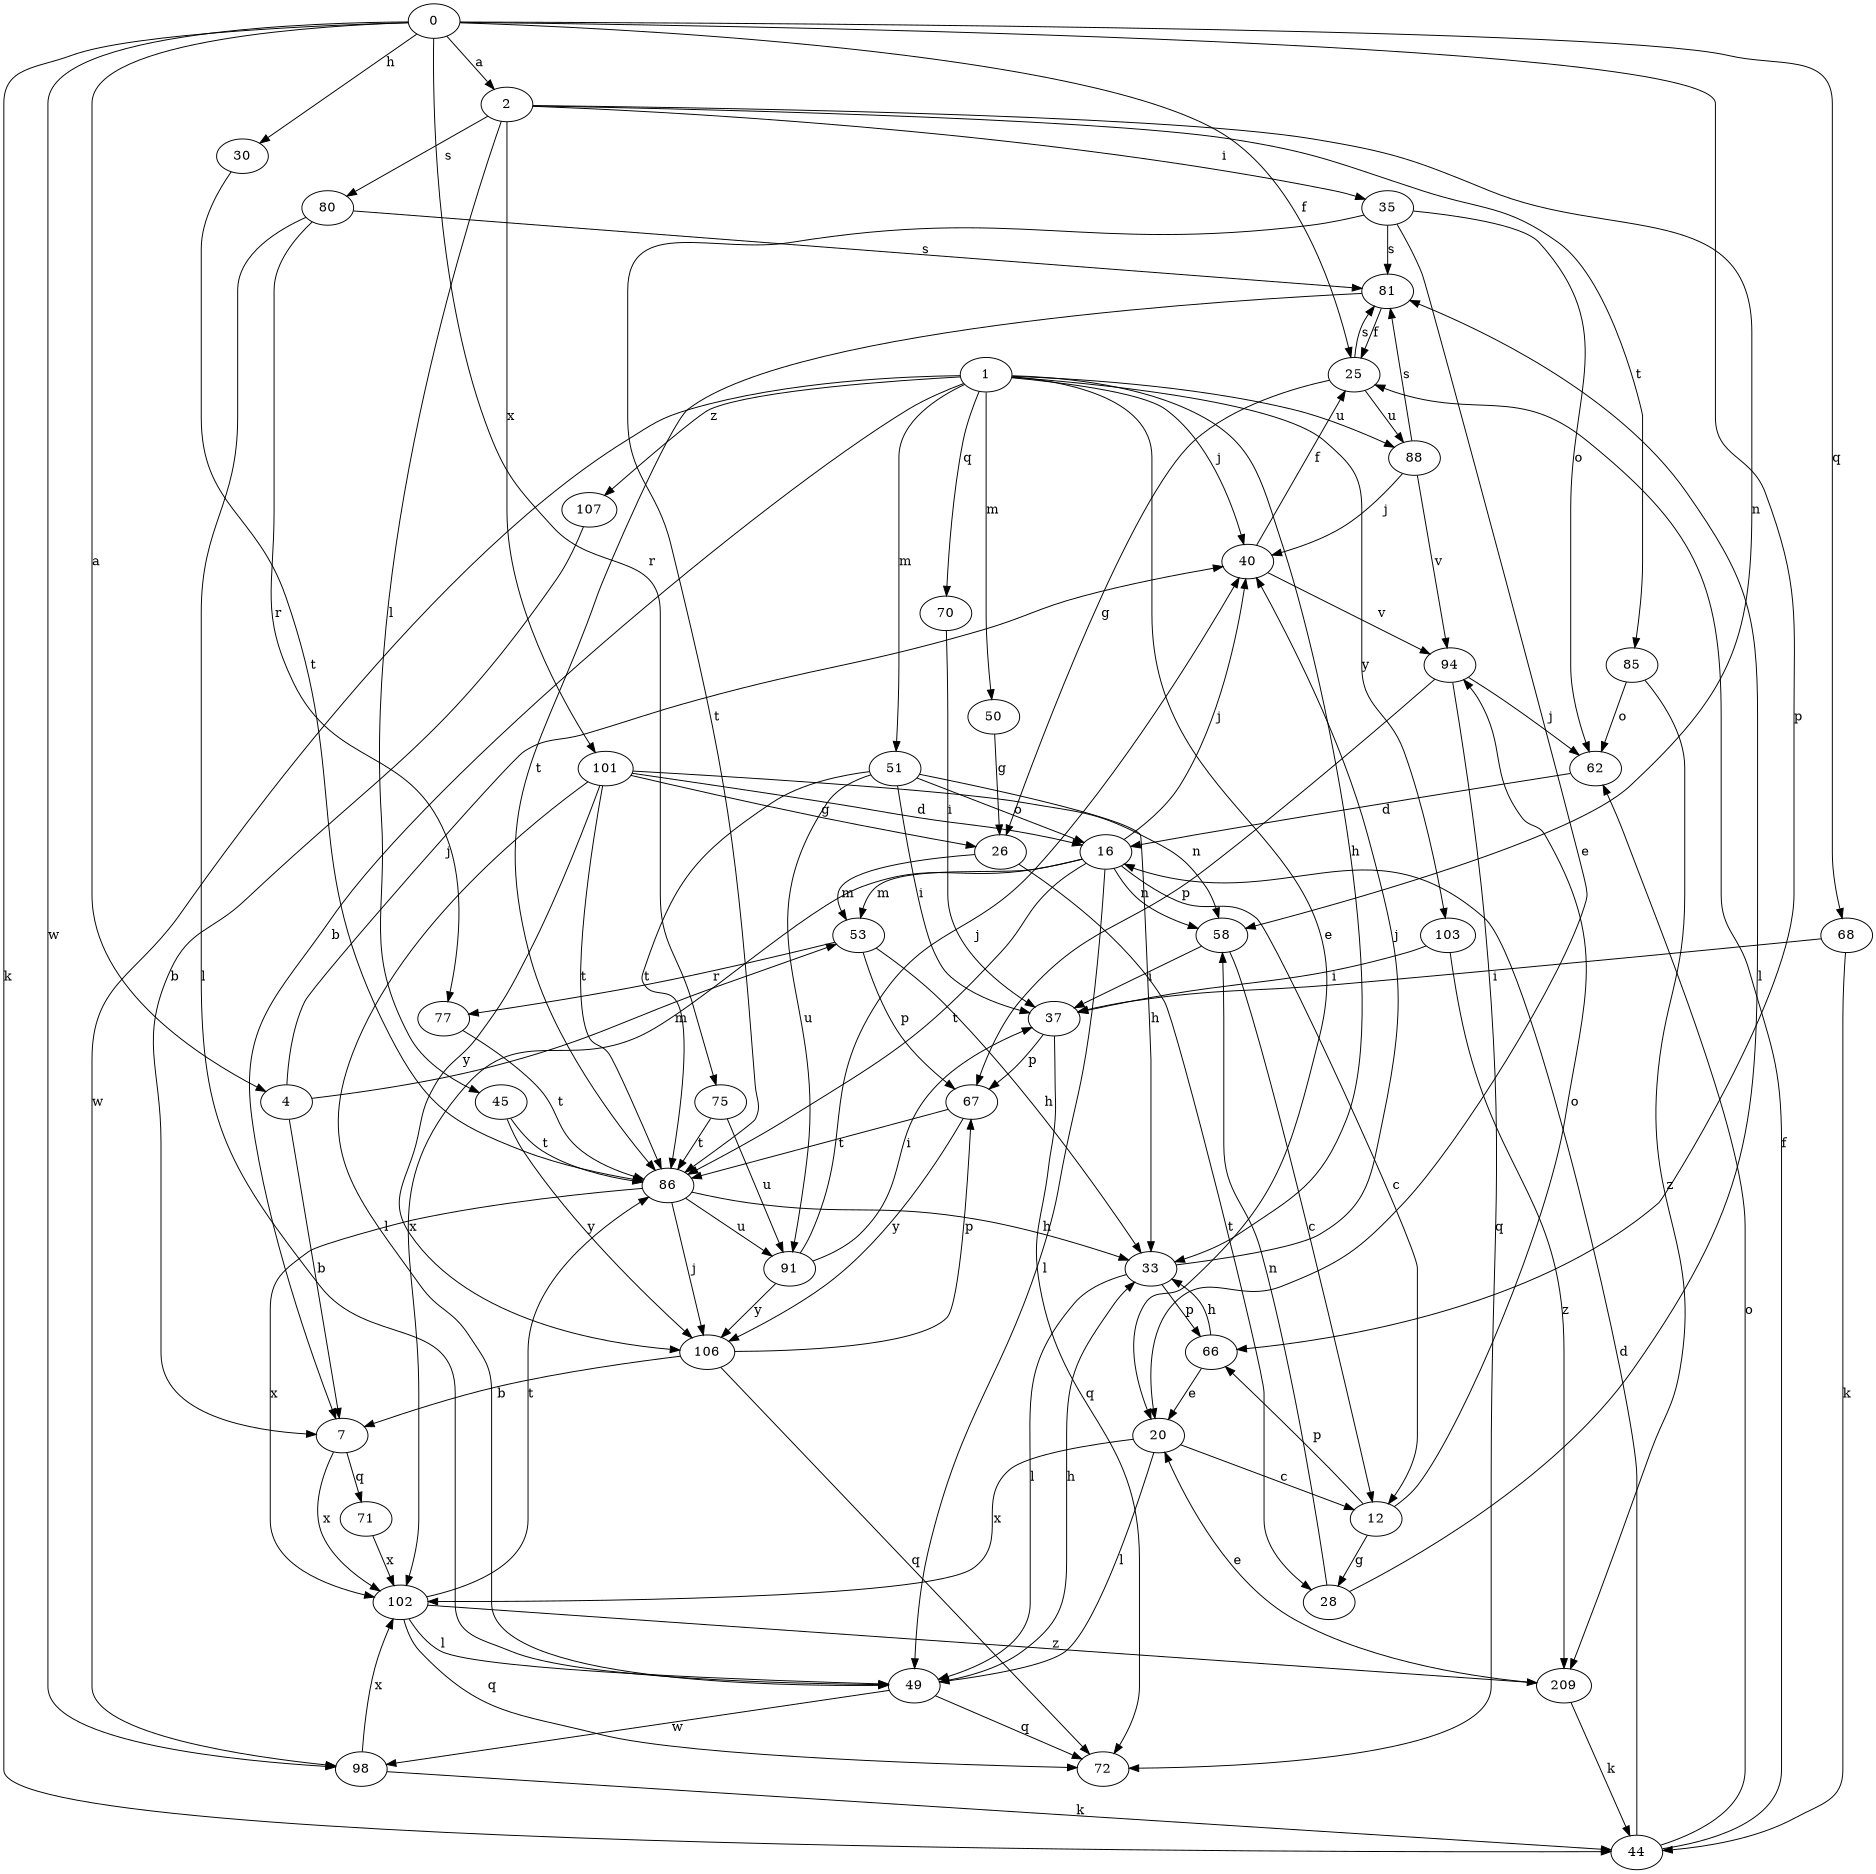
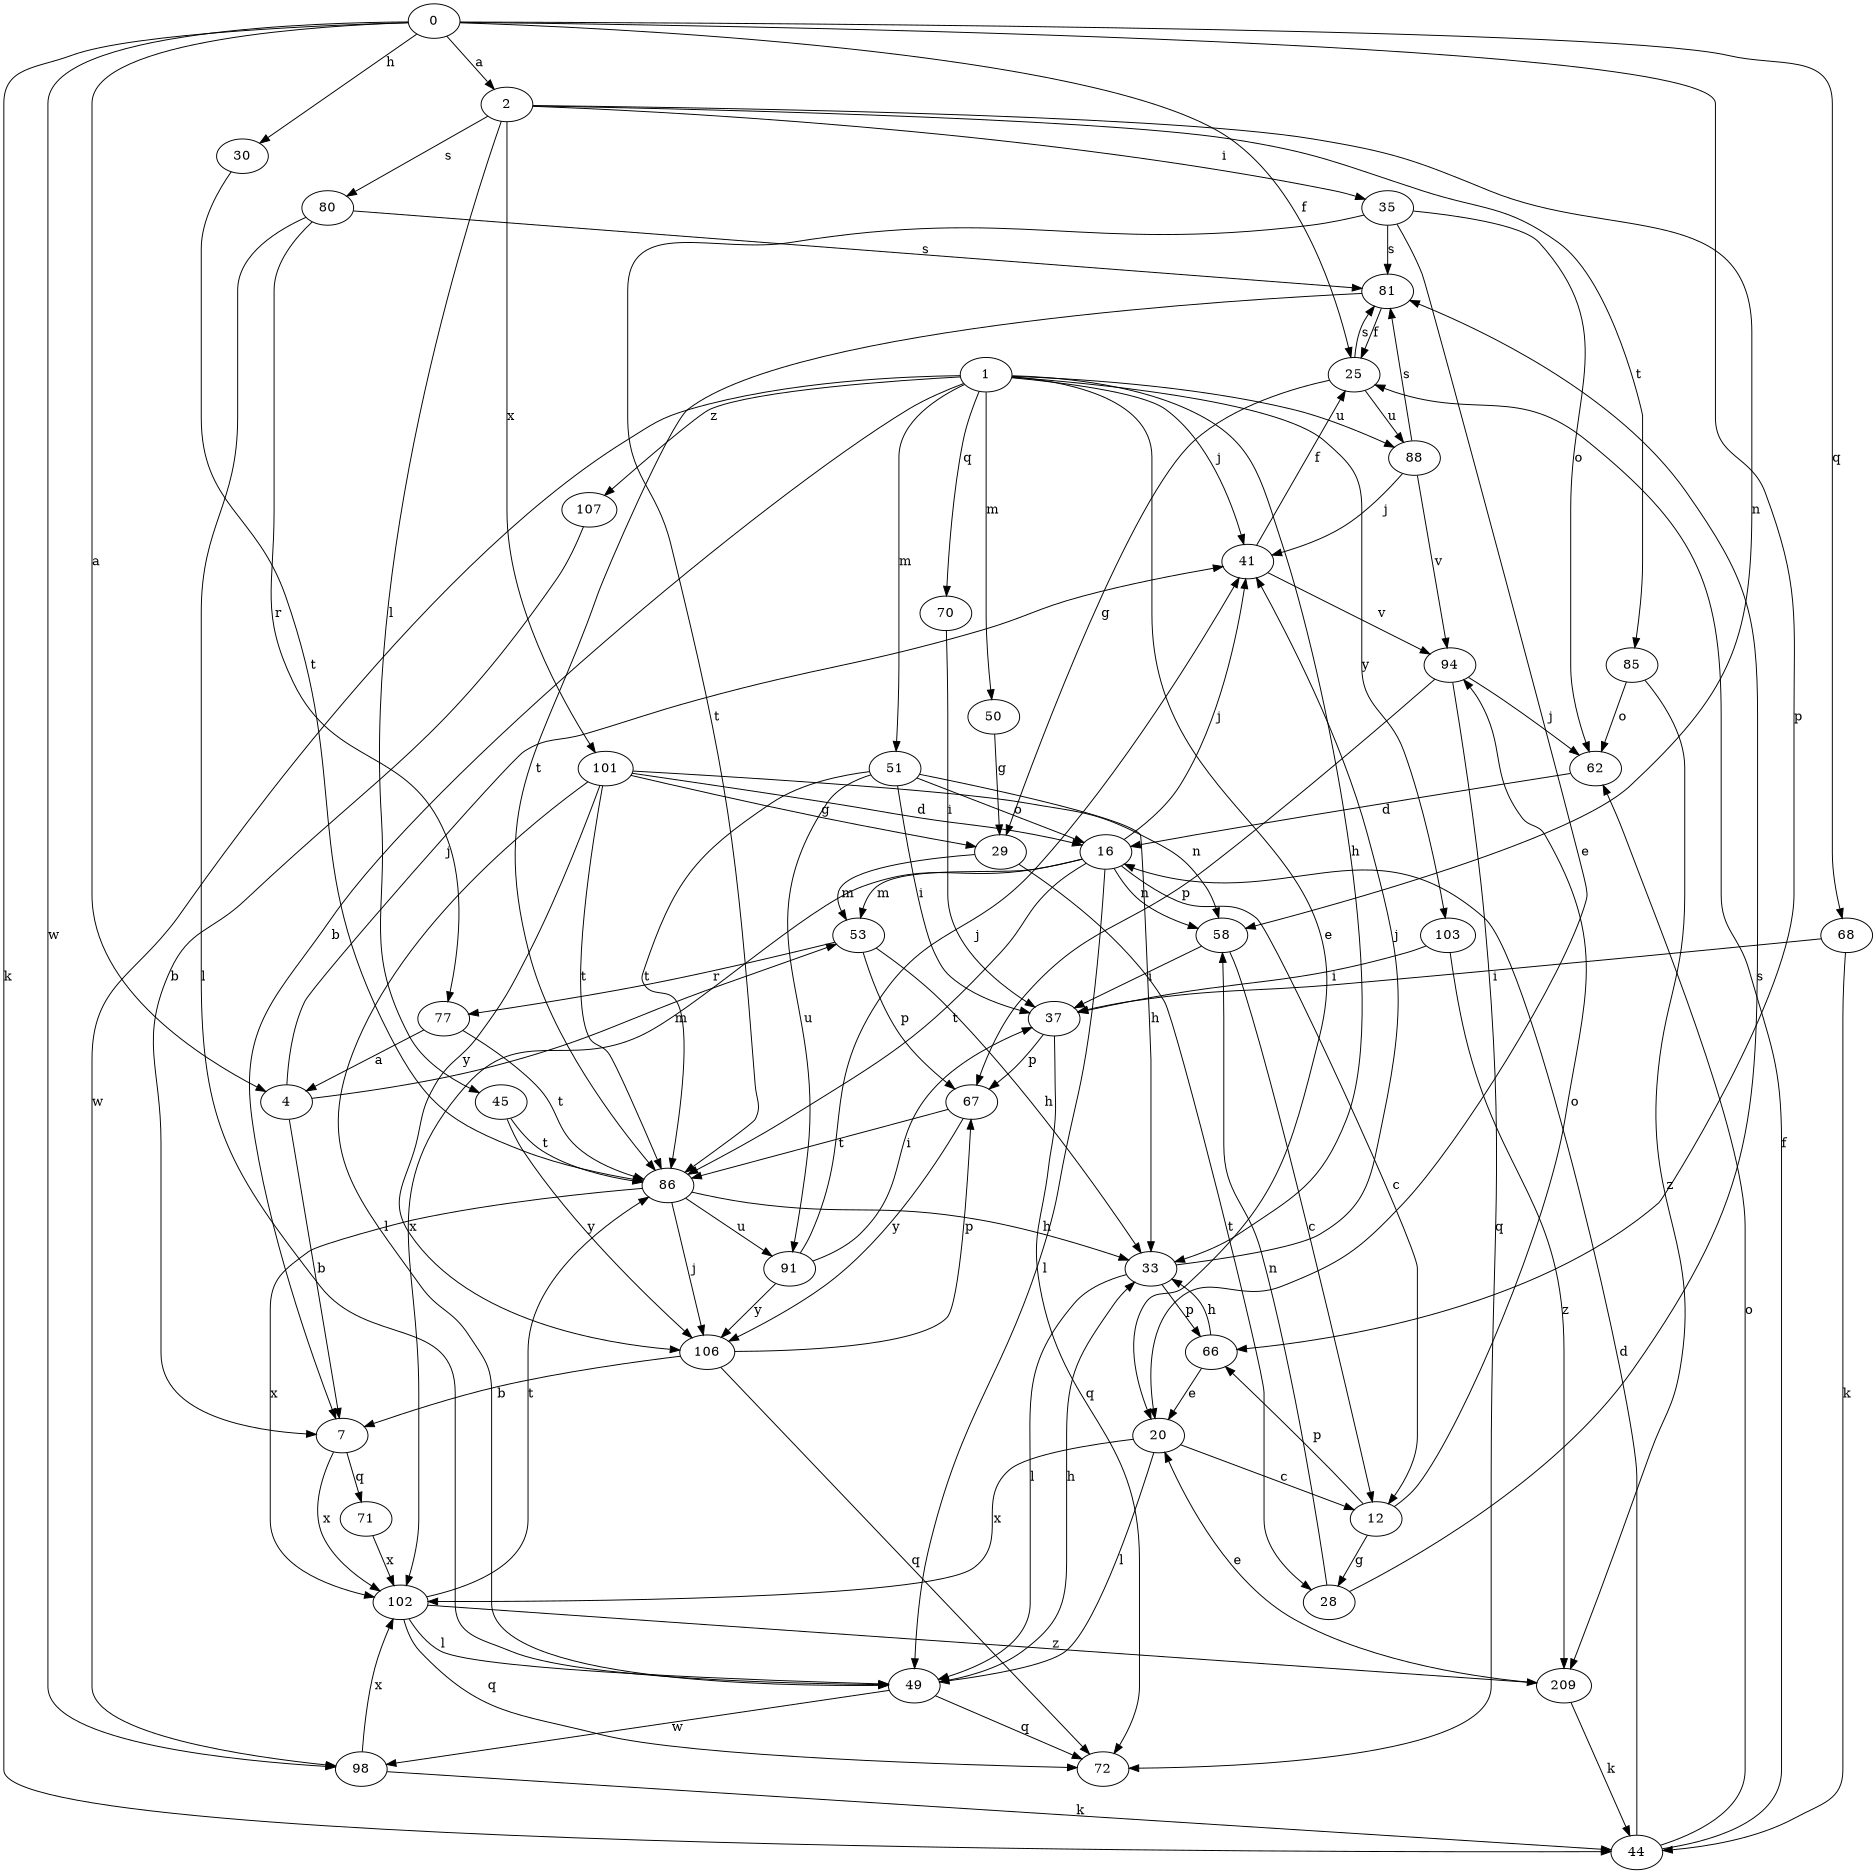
node "40": label "40" -> "41"
node "26": label "26" -> "29"
edge "28" -> "81": label "l" -> "s"
edge "77" -> "4": added, label "a"
node "75": removed
